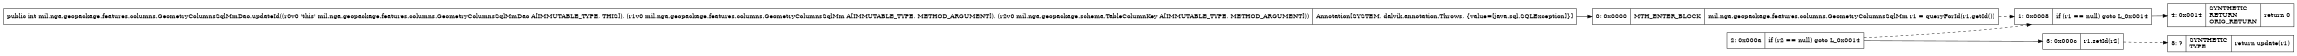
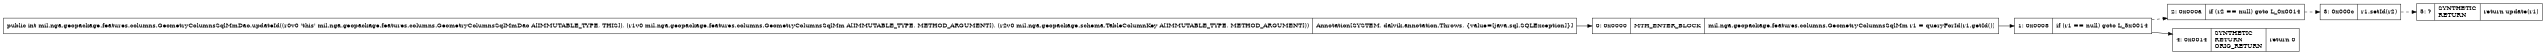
node "1: 0x0008": text "if (r1 == null) goto L_0x0014" -> "if (r1 == null) goto L_5x0014"
edge "0: 0x0000" -> "1: 0x0008": style dashed -> solid
edge "2: 0x000a" -> "1: 0x0008": reversed
edge "2: 0x000a" -> "3: 0x000c": style solid -> dashed
node "5: ?": text "TYPE" -> "RETURN"
